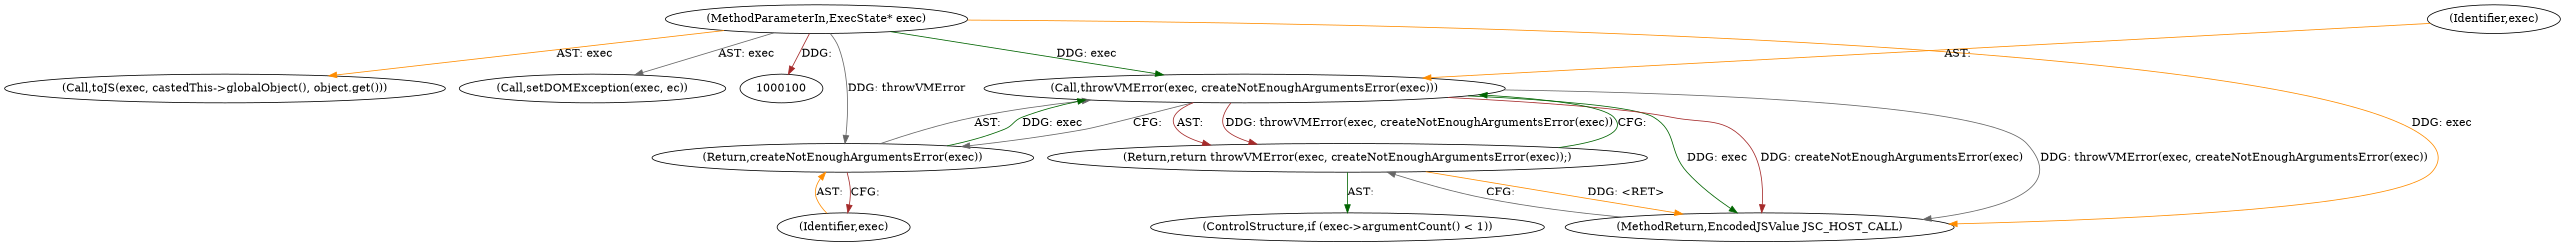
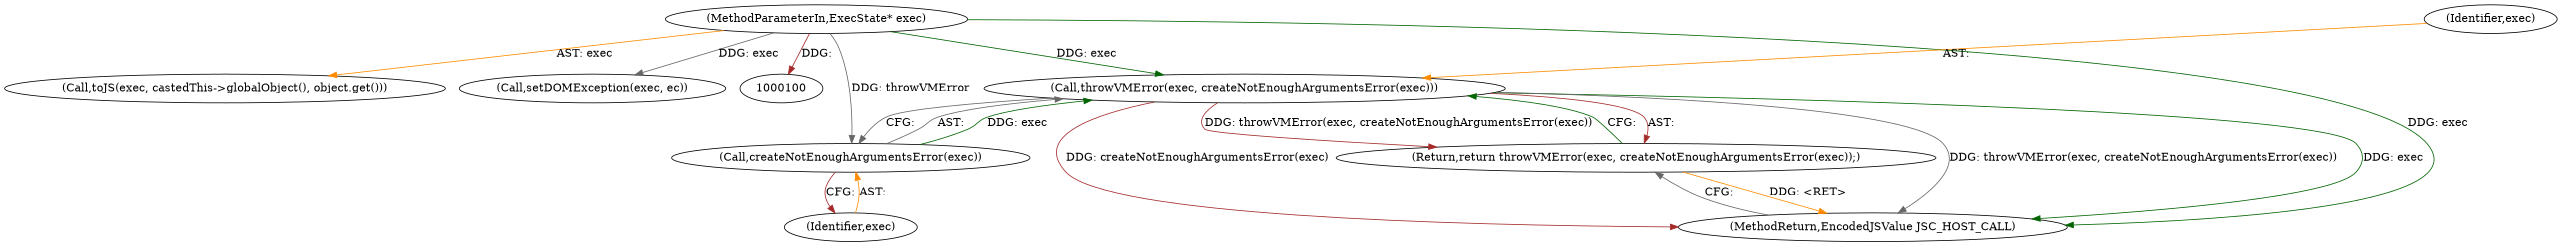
edge "(MethodParameterIn,ExecState* exec)" -> "(Call,setDOMException(exec, ec))": label "AST: exec" -> "DDG: exec"
edge "(MethodParameterIn,ExecState* exec)" -> "(MethodReturn,EncodedJSValue JSC_HOST_CALL)": color darkorange -> darkgreen
node "(Return,createNotEnoughArgumentsError(exec))": label "(Return,createNotEnoughArgumentsError(exec))" -> "(Call,createNotEnoughArgumentsError(exec))"
node "(ControlStructure,if (exec->argumentCount() < 1))": removed
